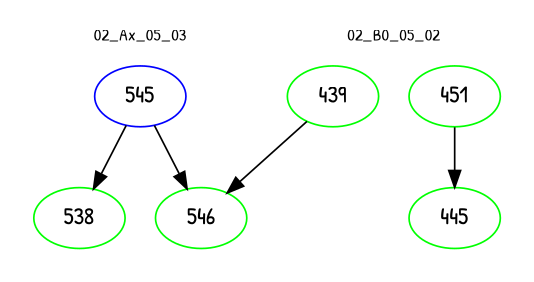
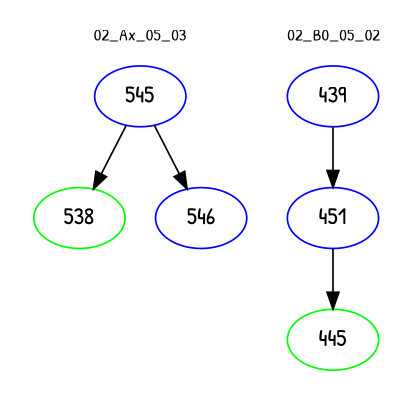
node "439": color green -> blue
node "451": color green -> blue
edge "439" -> "546": now "439" -> "451"
node "546": color green -> blue
